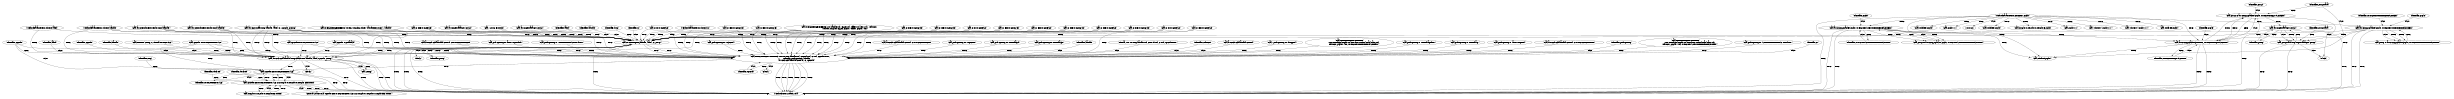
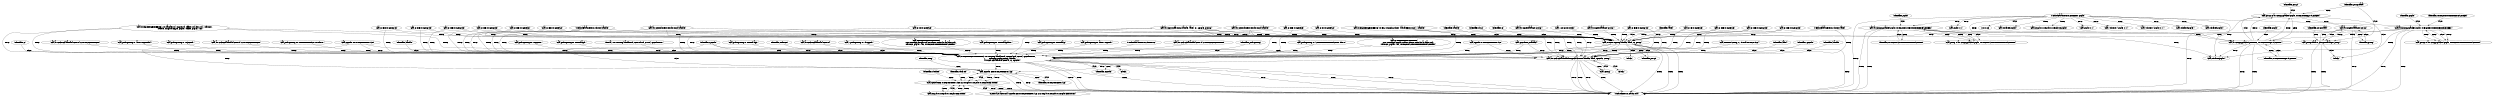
edge "(MethodParameterIn,uint8_t cr)" -> "(Call,AVCT_MsgReq(handle, label, cr, p_rsp))": removed, label "DDG:"
